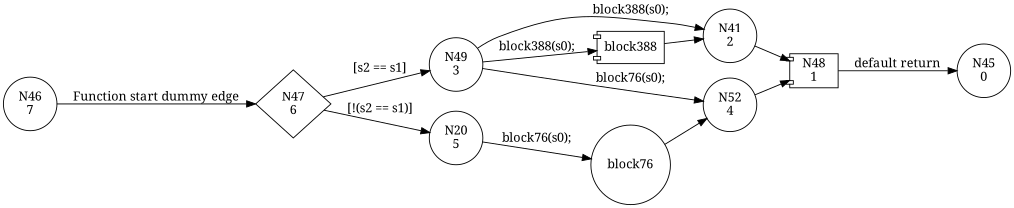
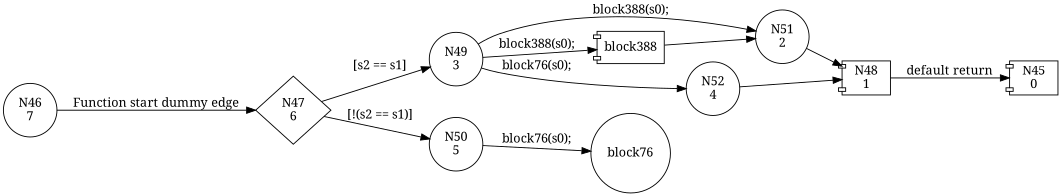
node "N41 2": label "N41 2" -> "N51 2"
node "N45 0": shape circle -> component
edge "block76" -> "N52 4": removed
node "N20 5": label "N20 5" -> "N50 5"
